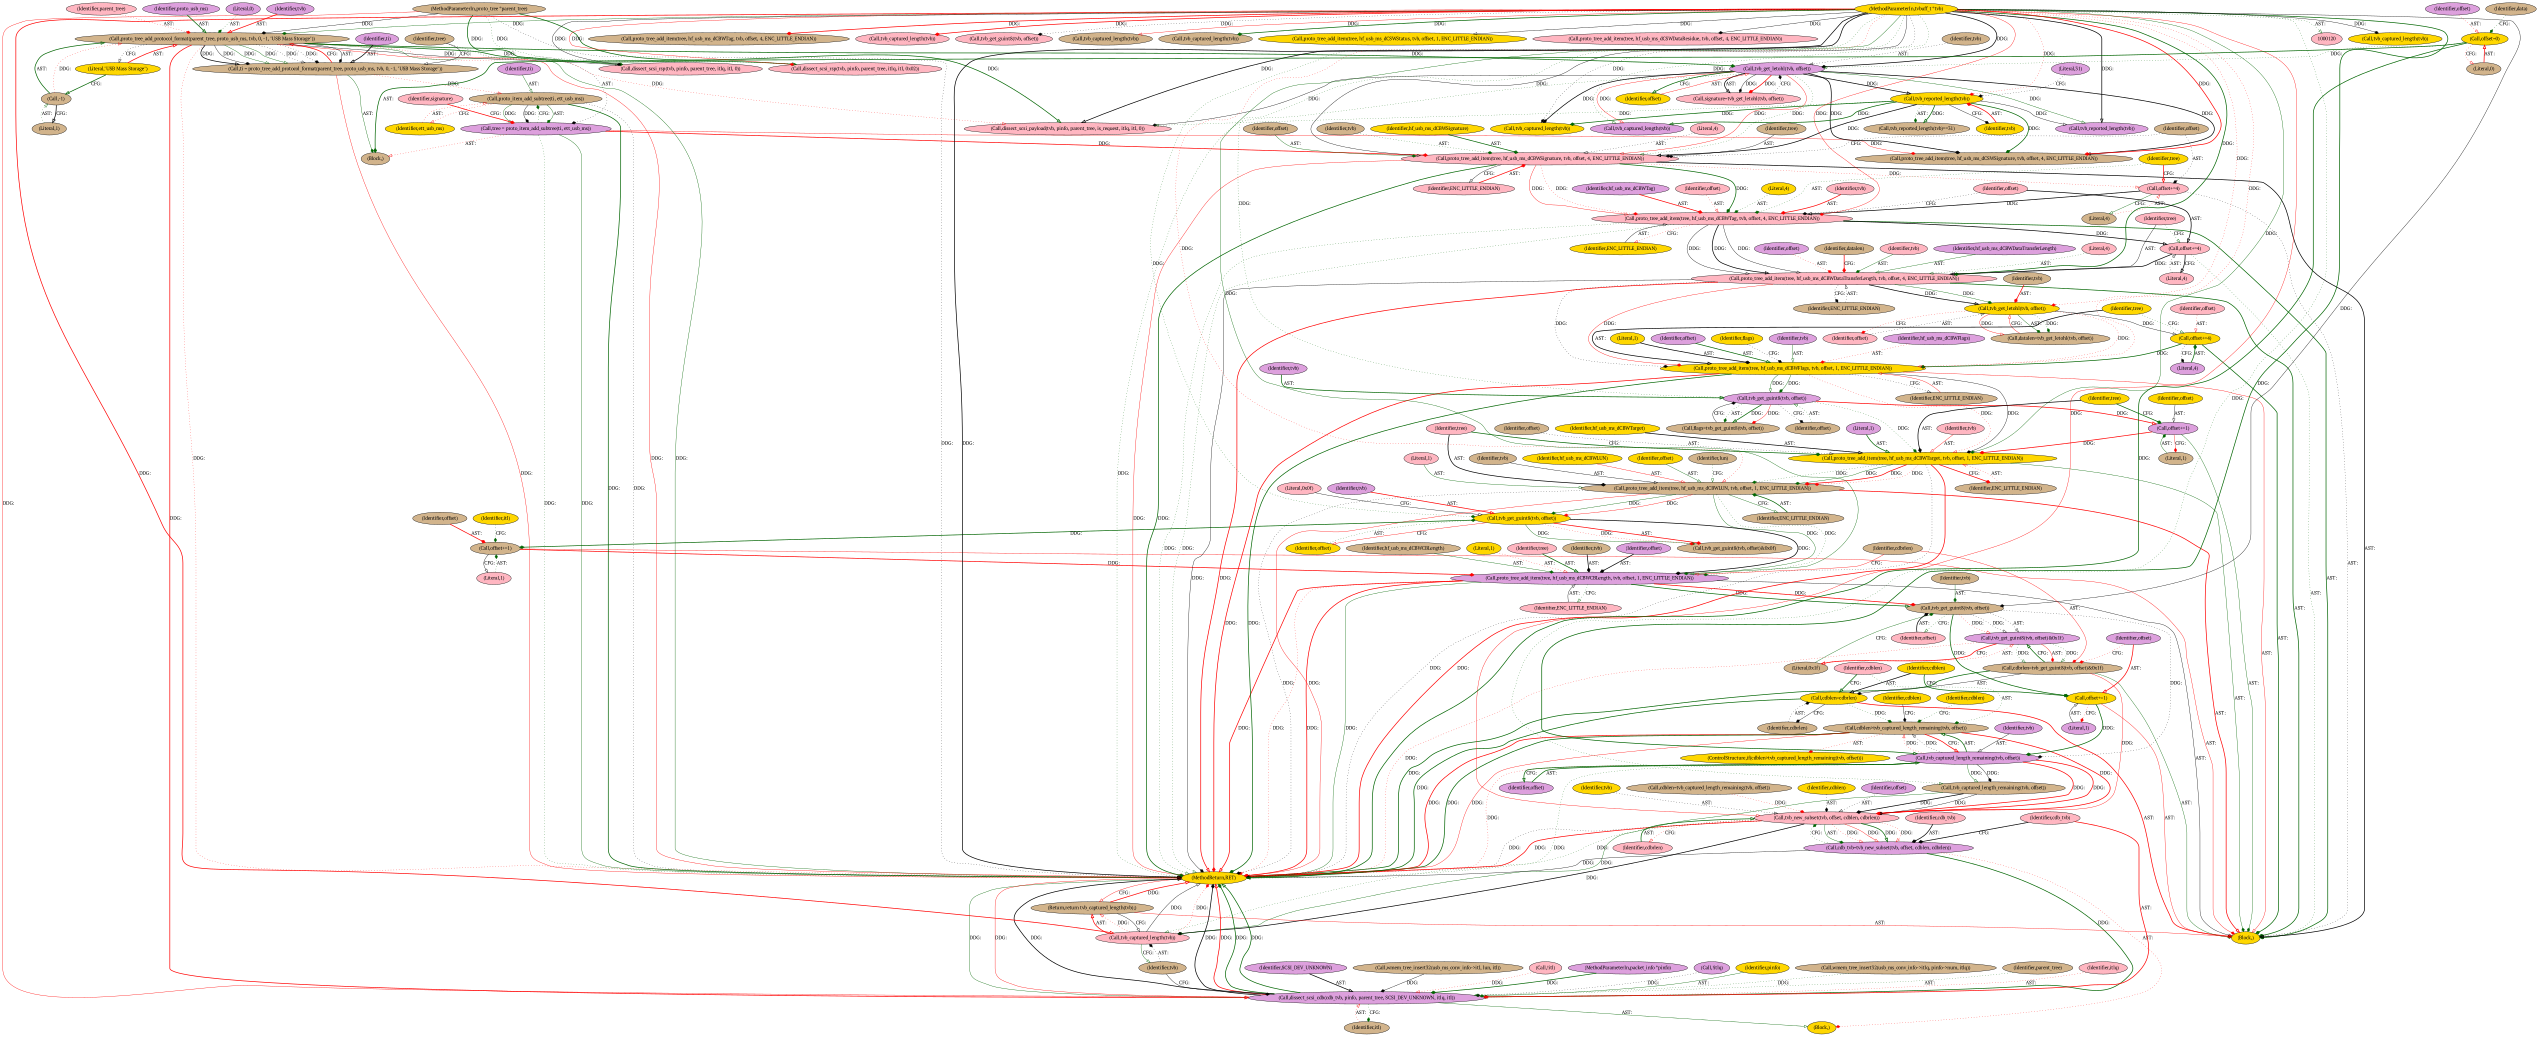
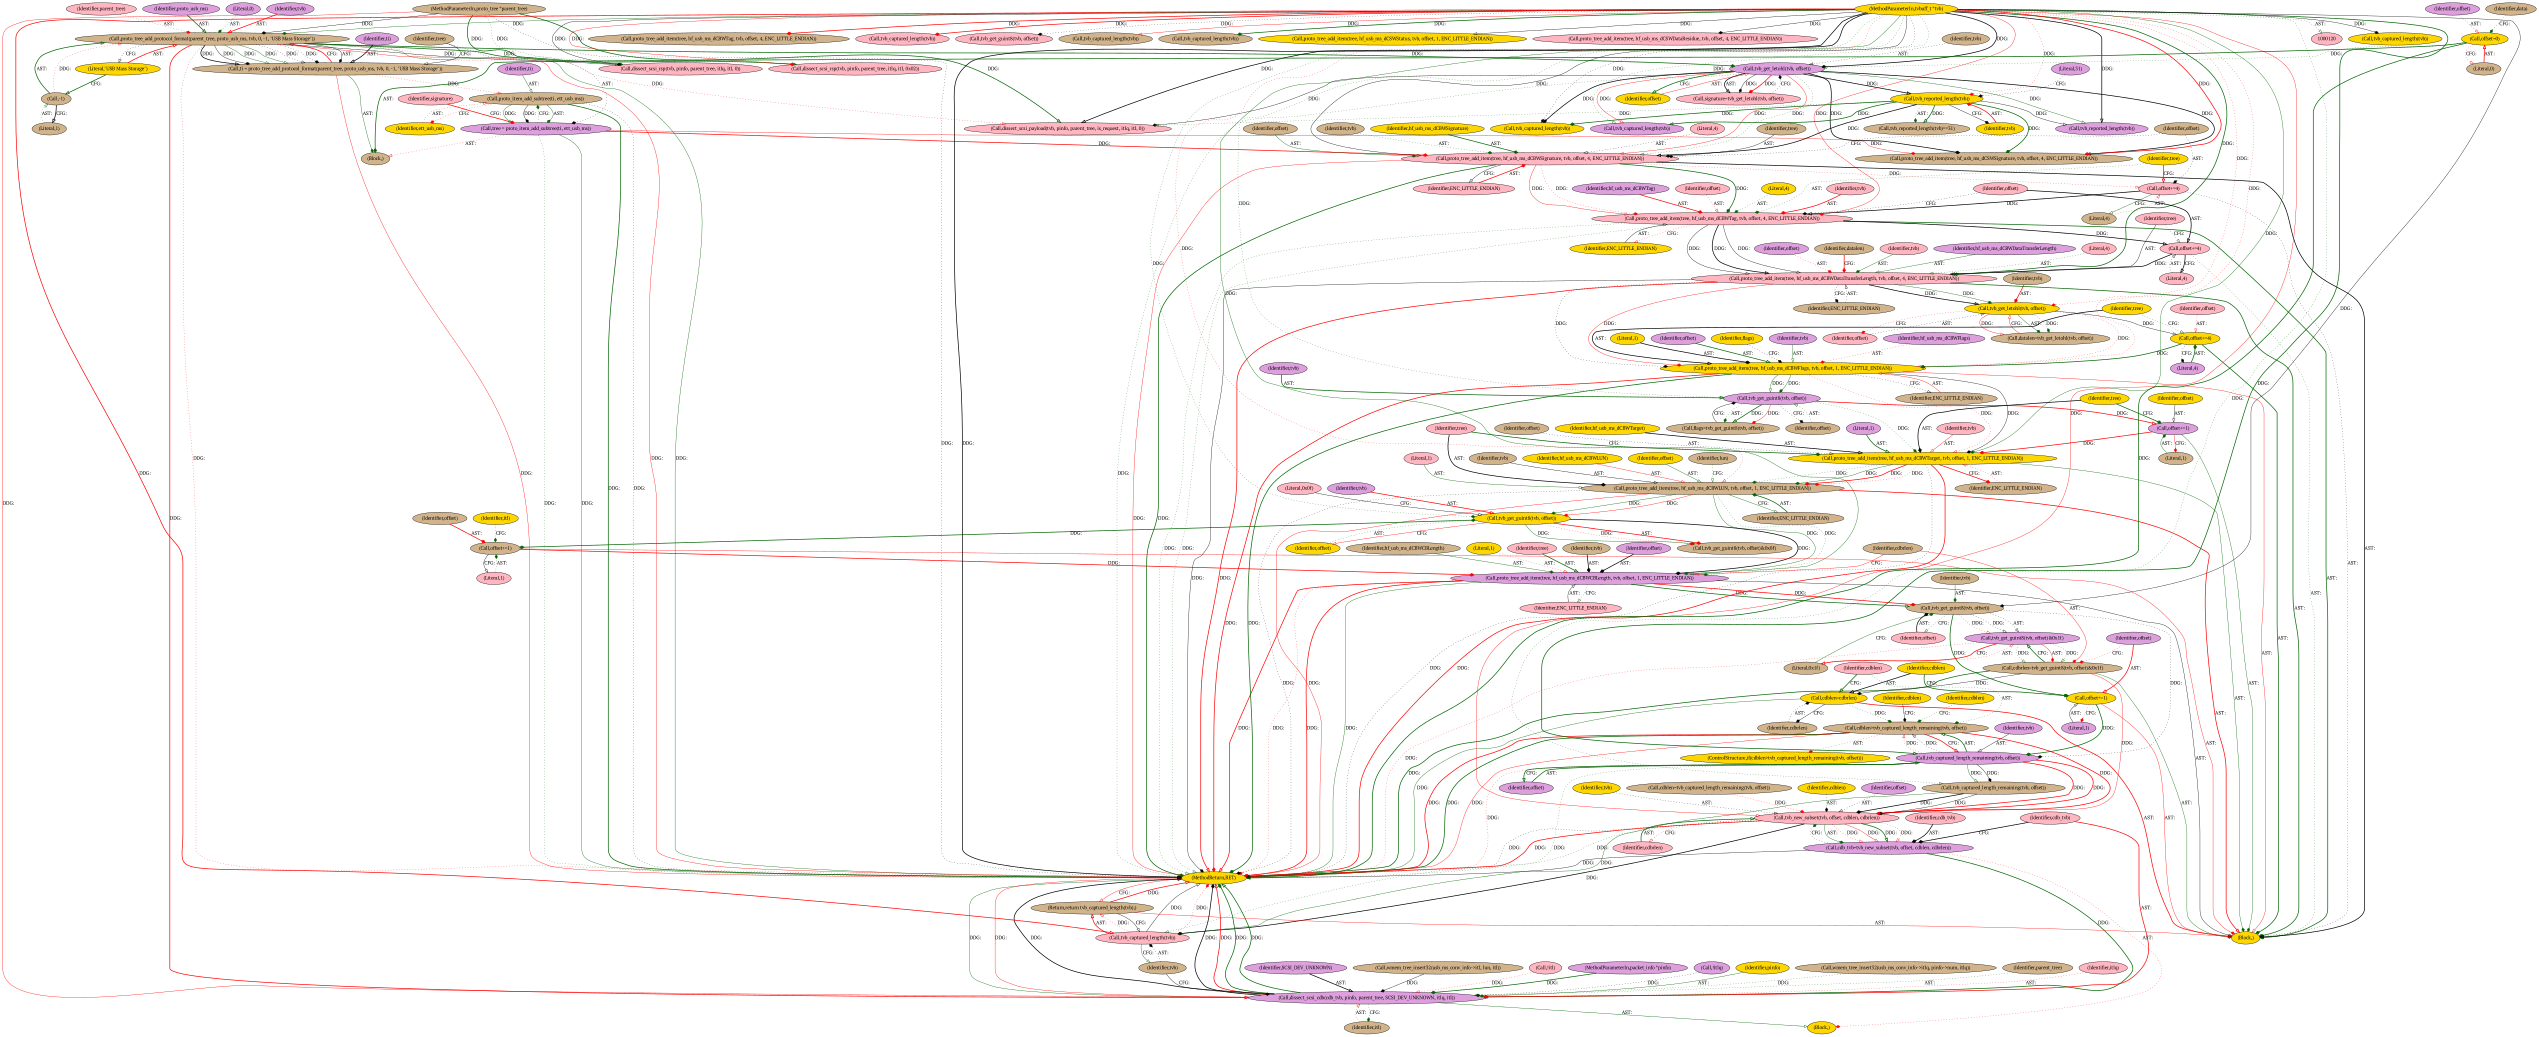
edge "(Call,proto_item_add_subtree(ti, ett_usb_ms))" -> "(Identifier,ett_usb_ms)": arrowhead onormal -> diamond
edge "(Call,cdbrlen=tvb_get_guint8(tvb, offset)&0x1f)" -> "(Call,cdblen=cdbrlen)": label "AST: " -> "DDG: "
edge "(Call,cdblen=cdbrlen)" -> "(MethodReturn,RET)": style bold -> solid
